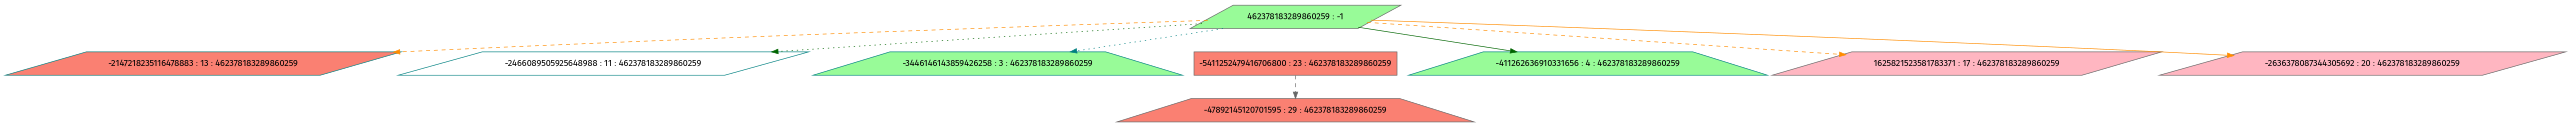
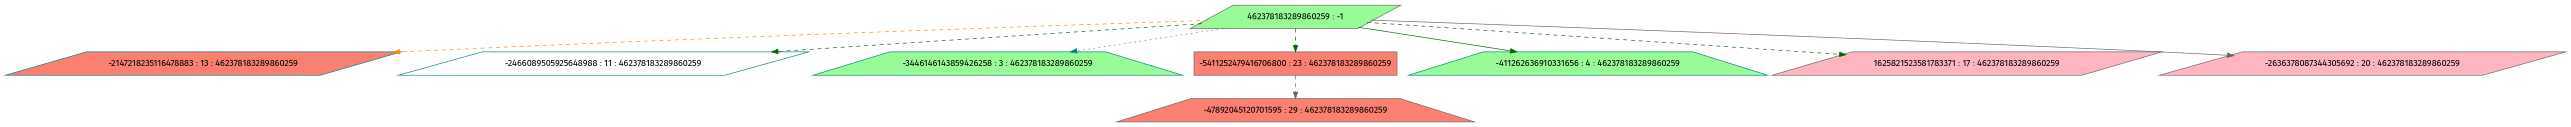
edge "462378183289860259 : -1" -> "-2636378087344305692 : 20 : 462378183289860259": color darkorange -> gray40
edge "462378183289860259 : -1" -> "-5411252479416706800 : 23 : 462378183289860259": added
edge "462378183289860259 : -1" -> "-2466089505925648988 : 11 : 462378183289860259": style dotted -> dashed
edge "462378183289860259 : -1" -> "1625821523581783371 : 17 : 462378183289860259": color darkorange -> darkgreen
node "-47892145120701595 : 29 : 462378183289860259": label "-47892145120701595 : 29 : 462378183289860259" -> "-47892045120701595 : 29 : 462378183289860259"
